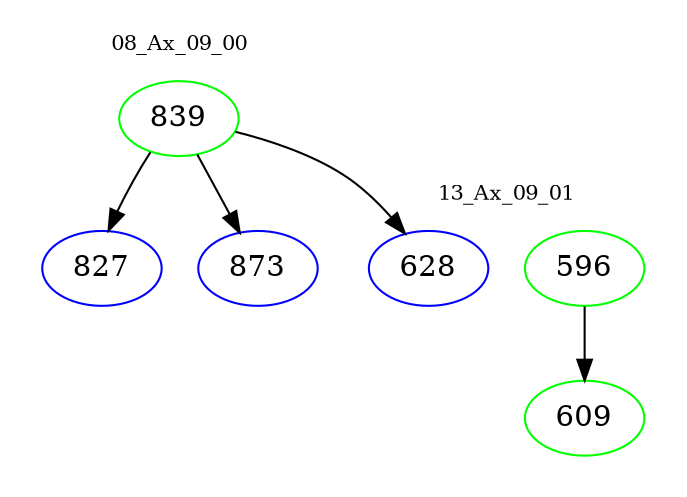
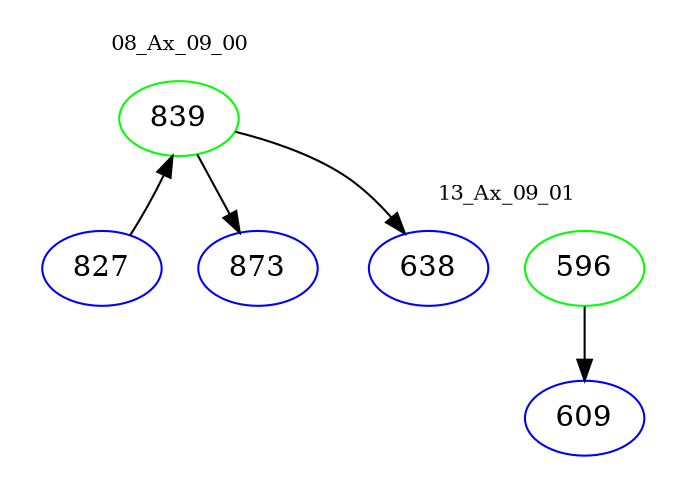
edge "839" -> "827": reversed
node "628": label "628" -> "638"
node "609": color green -> blue
